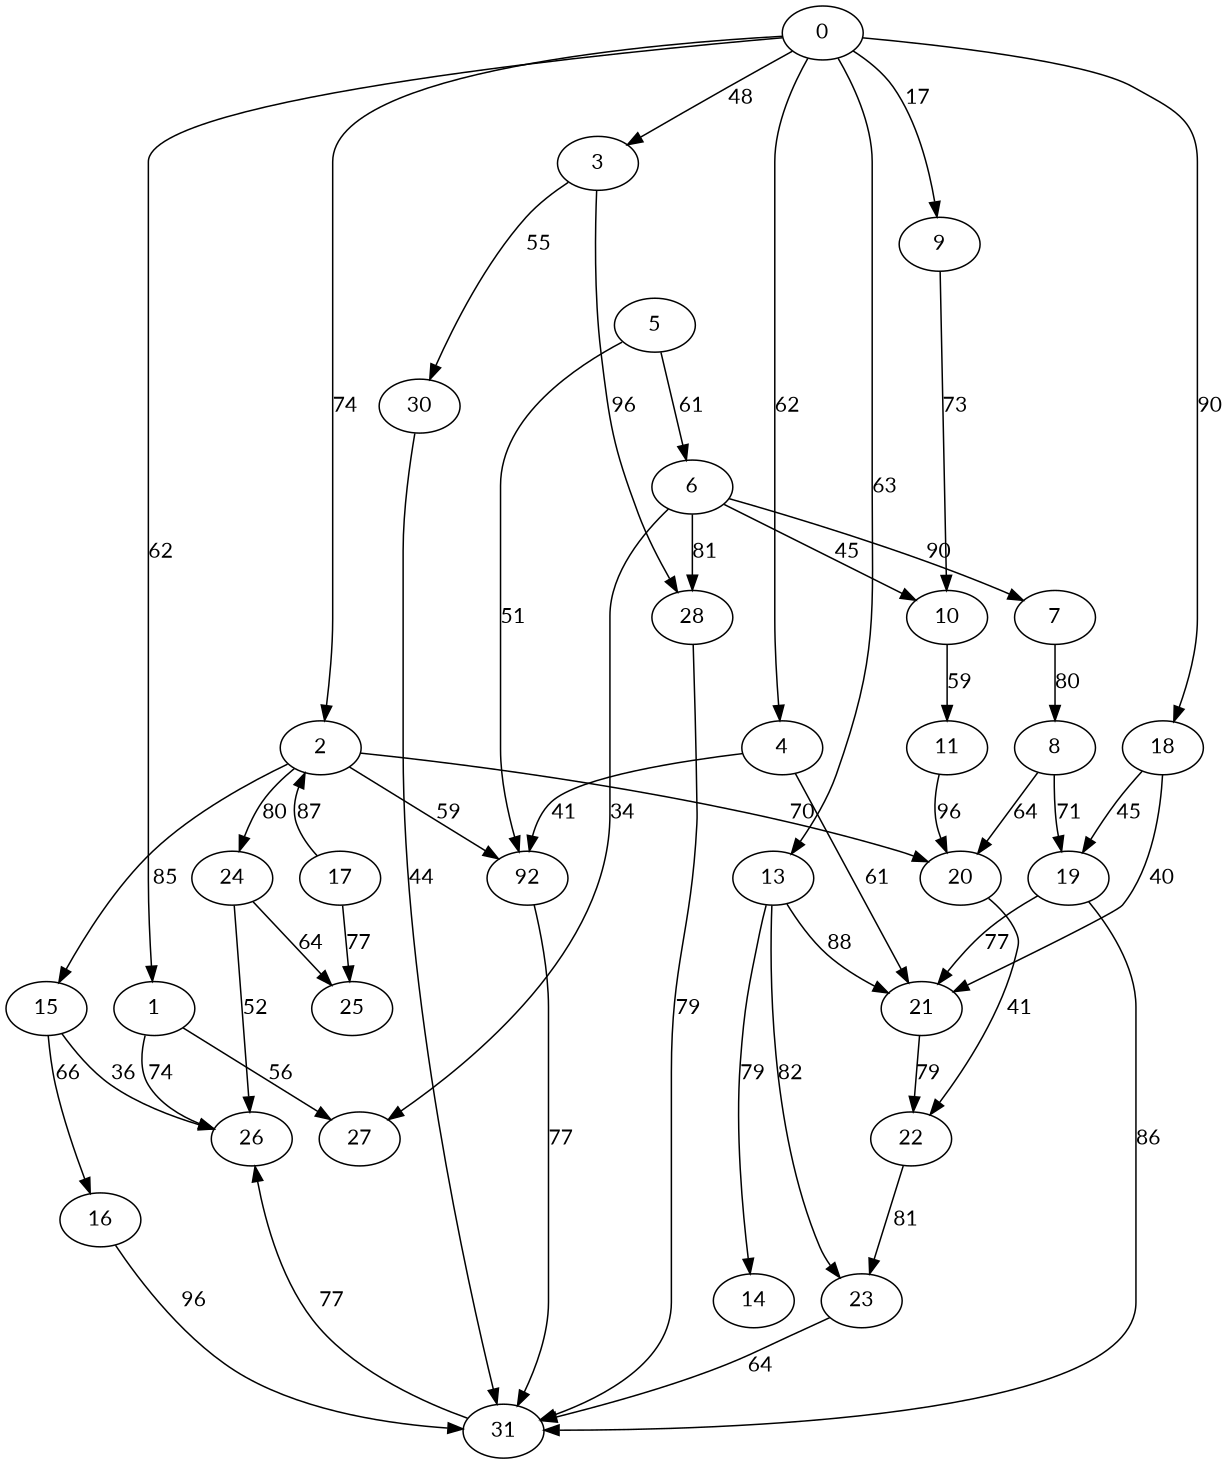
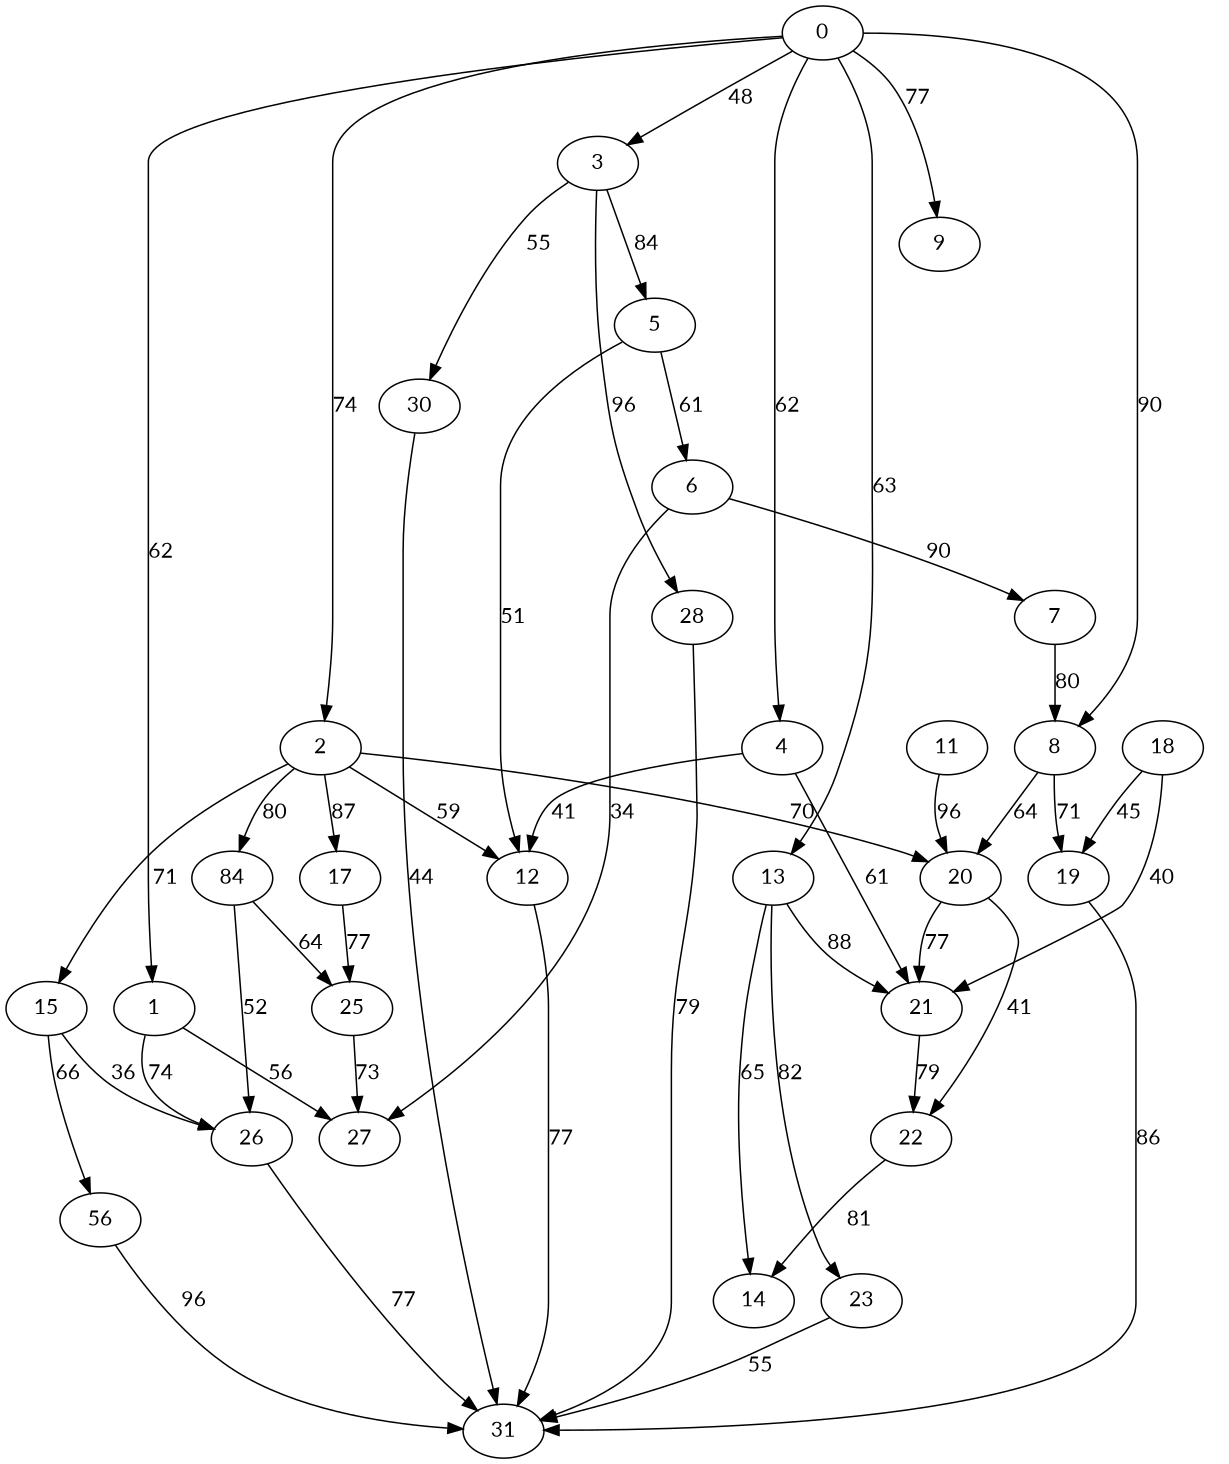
edge "0" -> "9": label "17" -> "77"
edge "3" -> "5": added, label "84"
edge "0" -> "18": now "0" -> "8"
edge "6" -> "28": removed, label "81"
node "10": removed
edge "17" -> "2": reversed
edge "2" -> "15": label "85" -> "71"
node "24": label "24" -> "84"
node "92": label "92" -> "12"
edge "19" -> "21": now "20" -> "21"
edge "25" -> "27": added, label "73"
edge "13" -> "14": label "79" -> "65"
edge "22" -> "23": now "22" -> "14"
node "16": label "16" -> "56"
edge "31" -> "26": reversed
edge "23" -> "31": label "64" -> "55"
